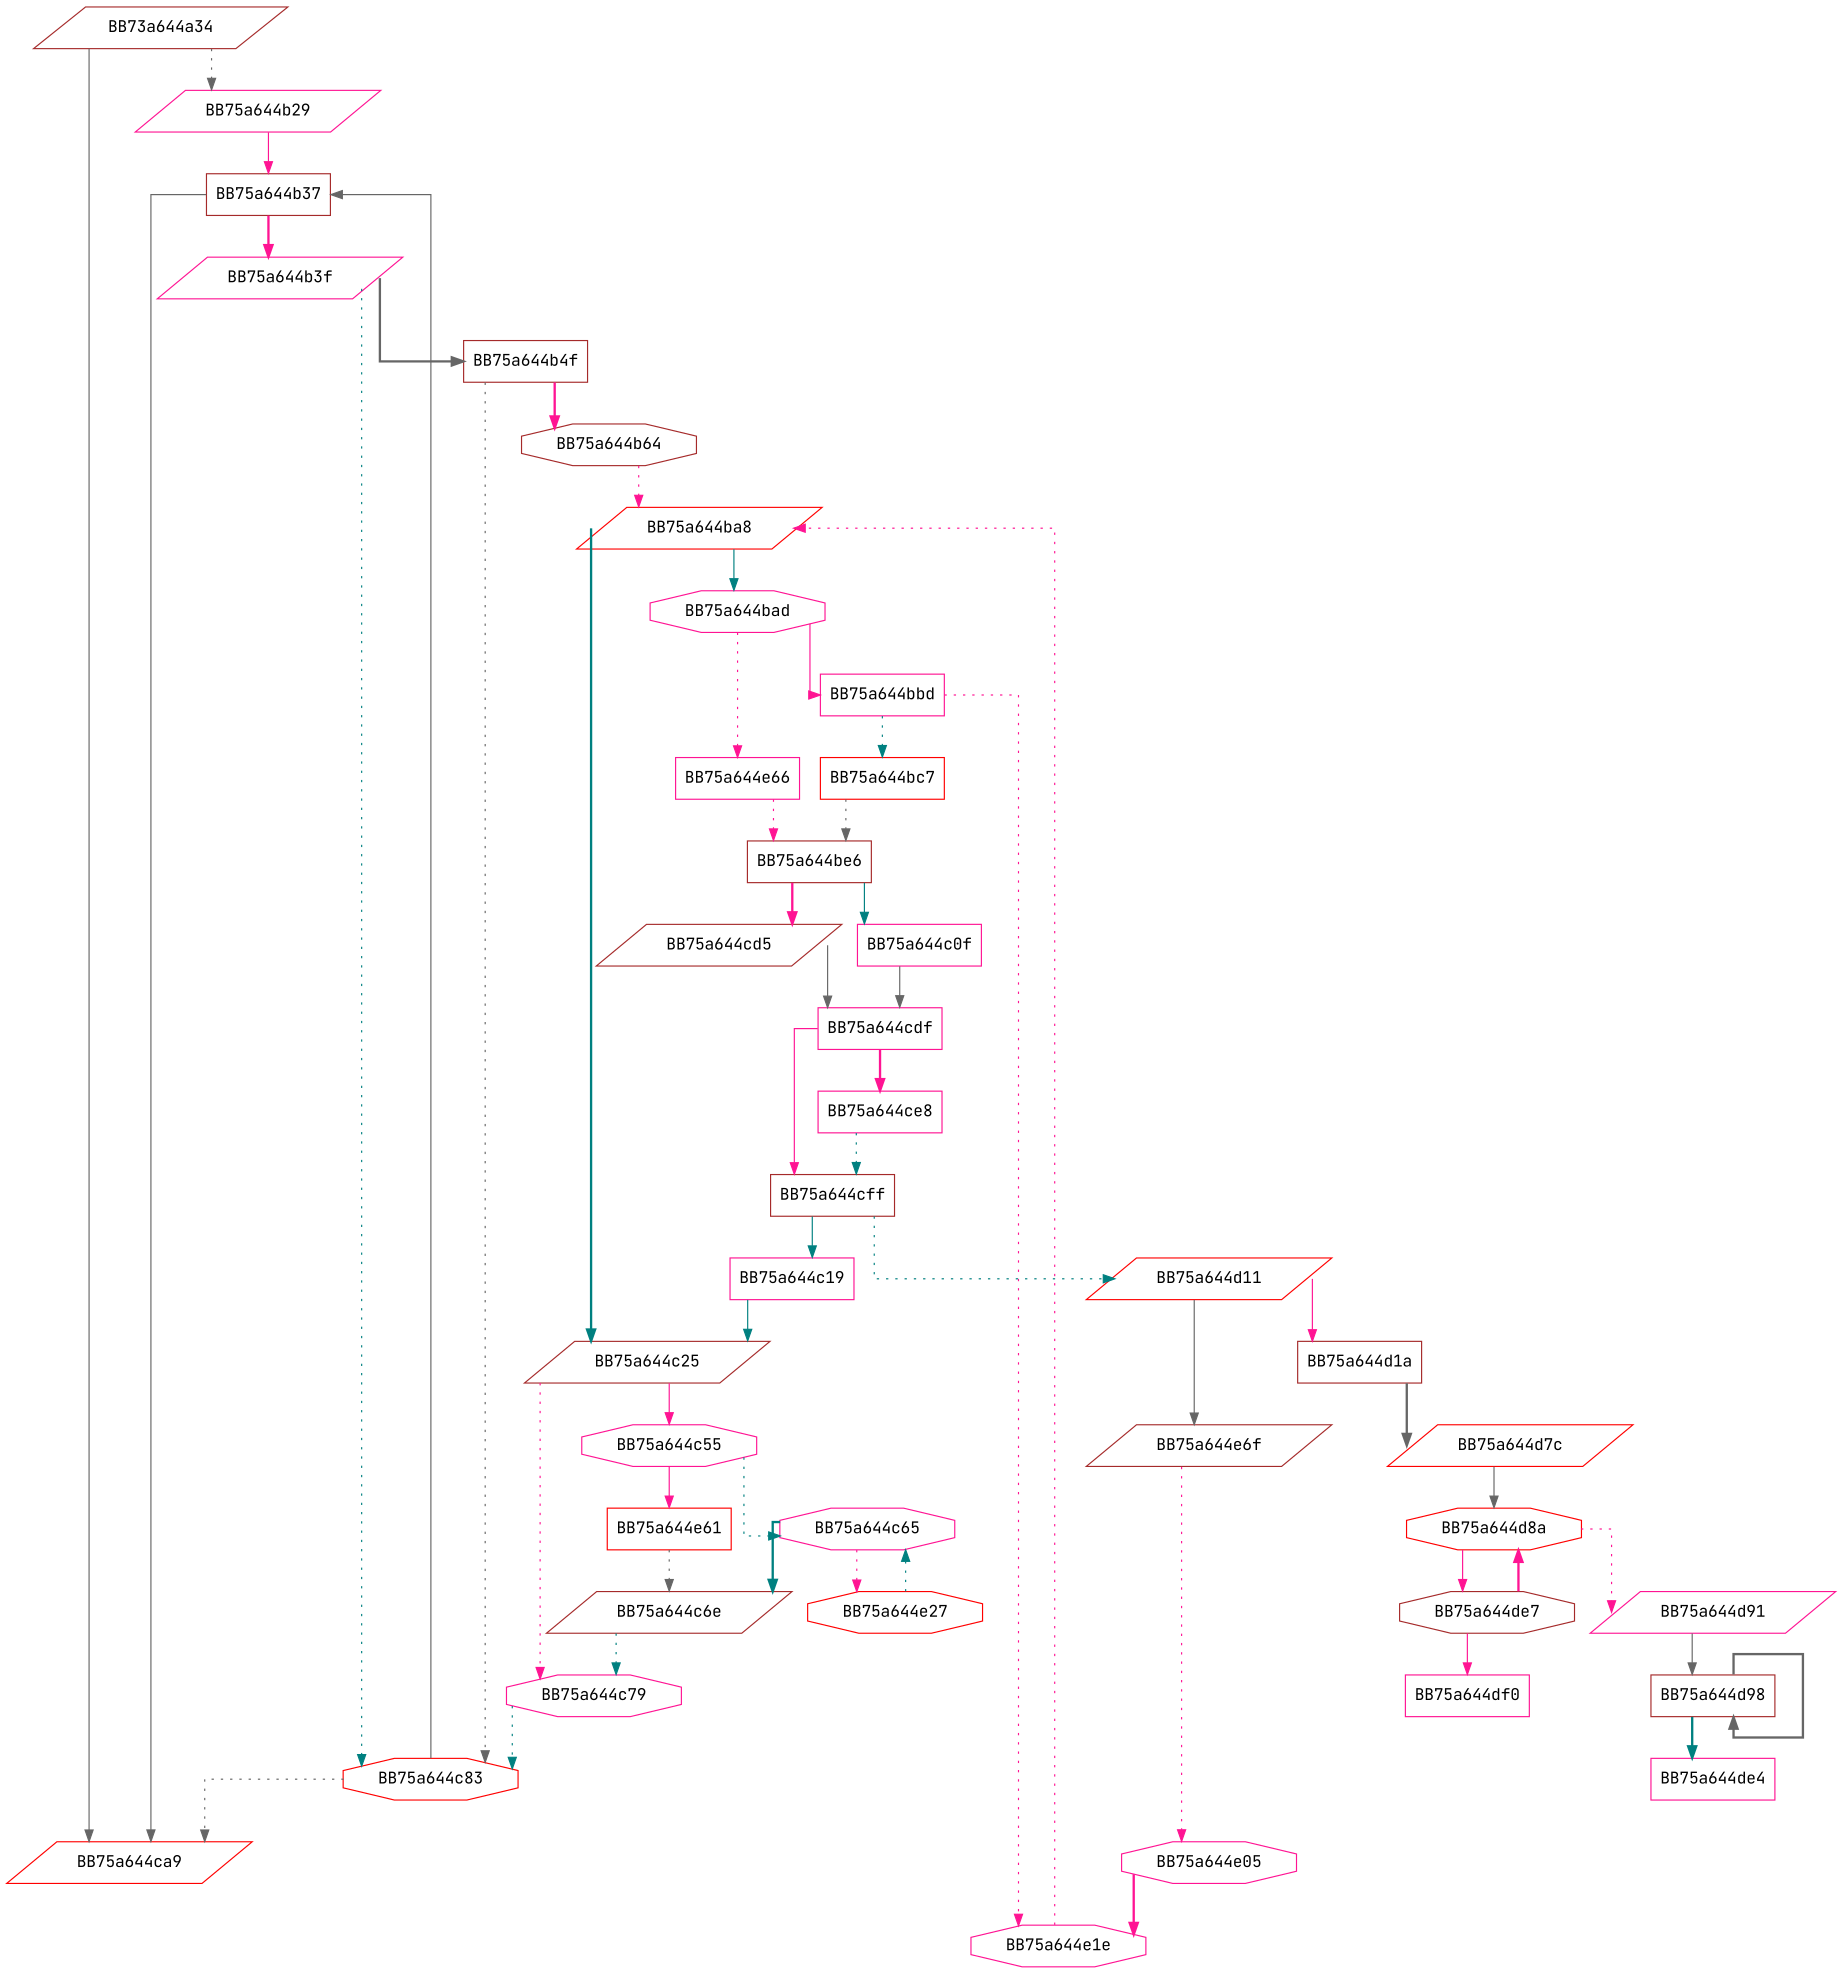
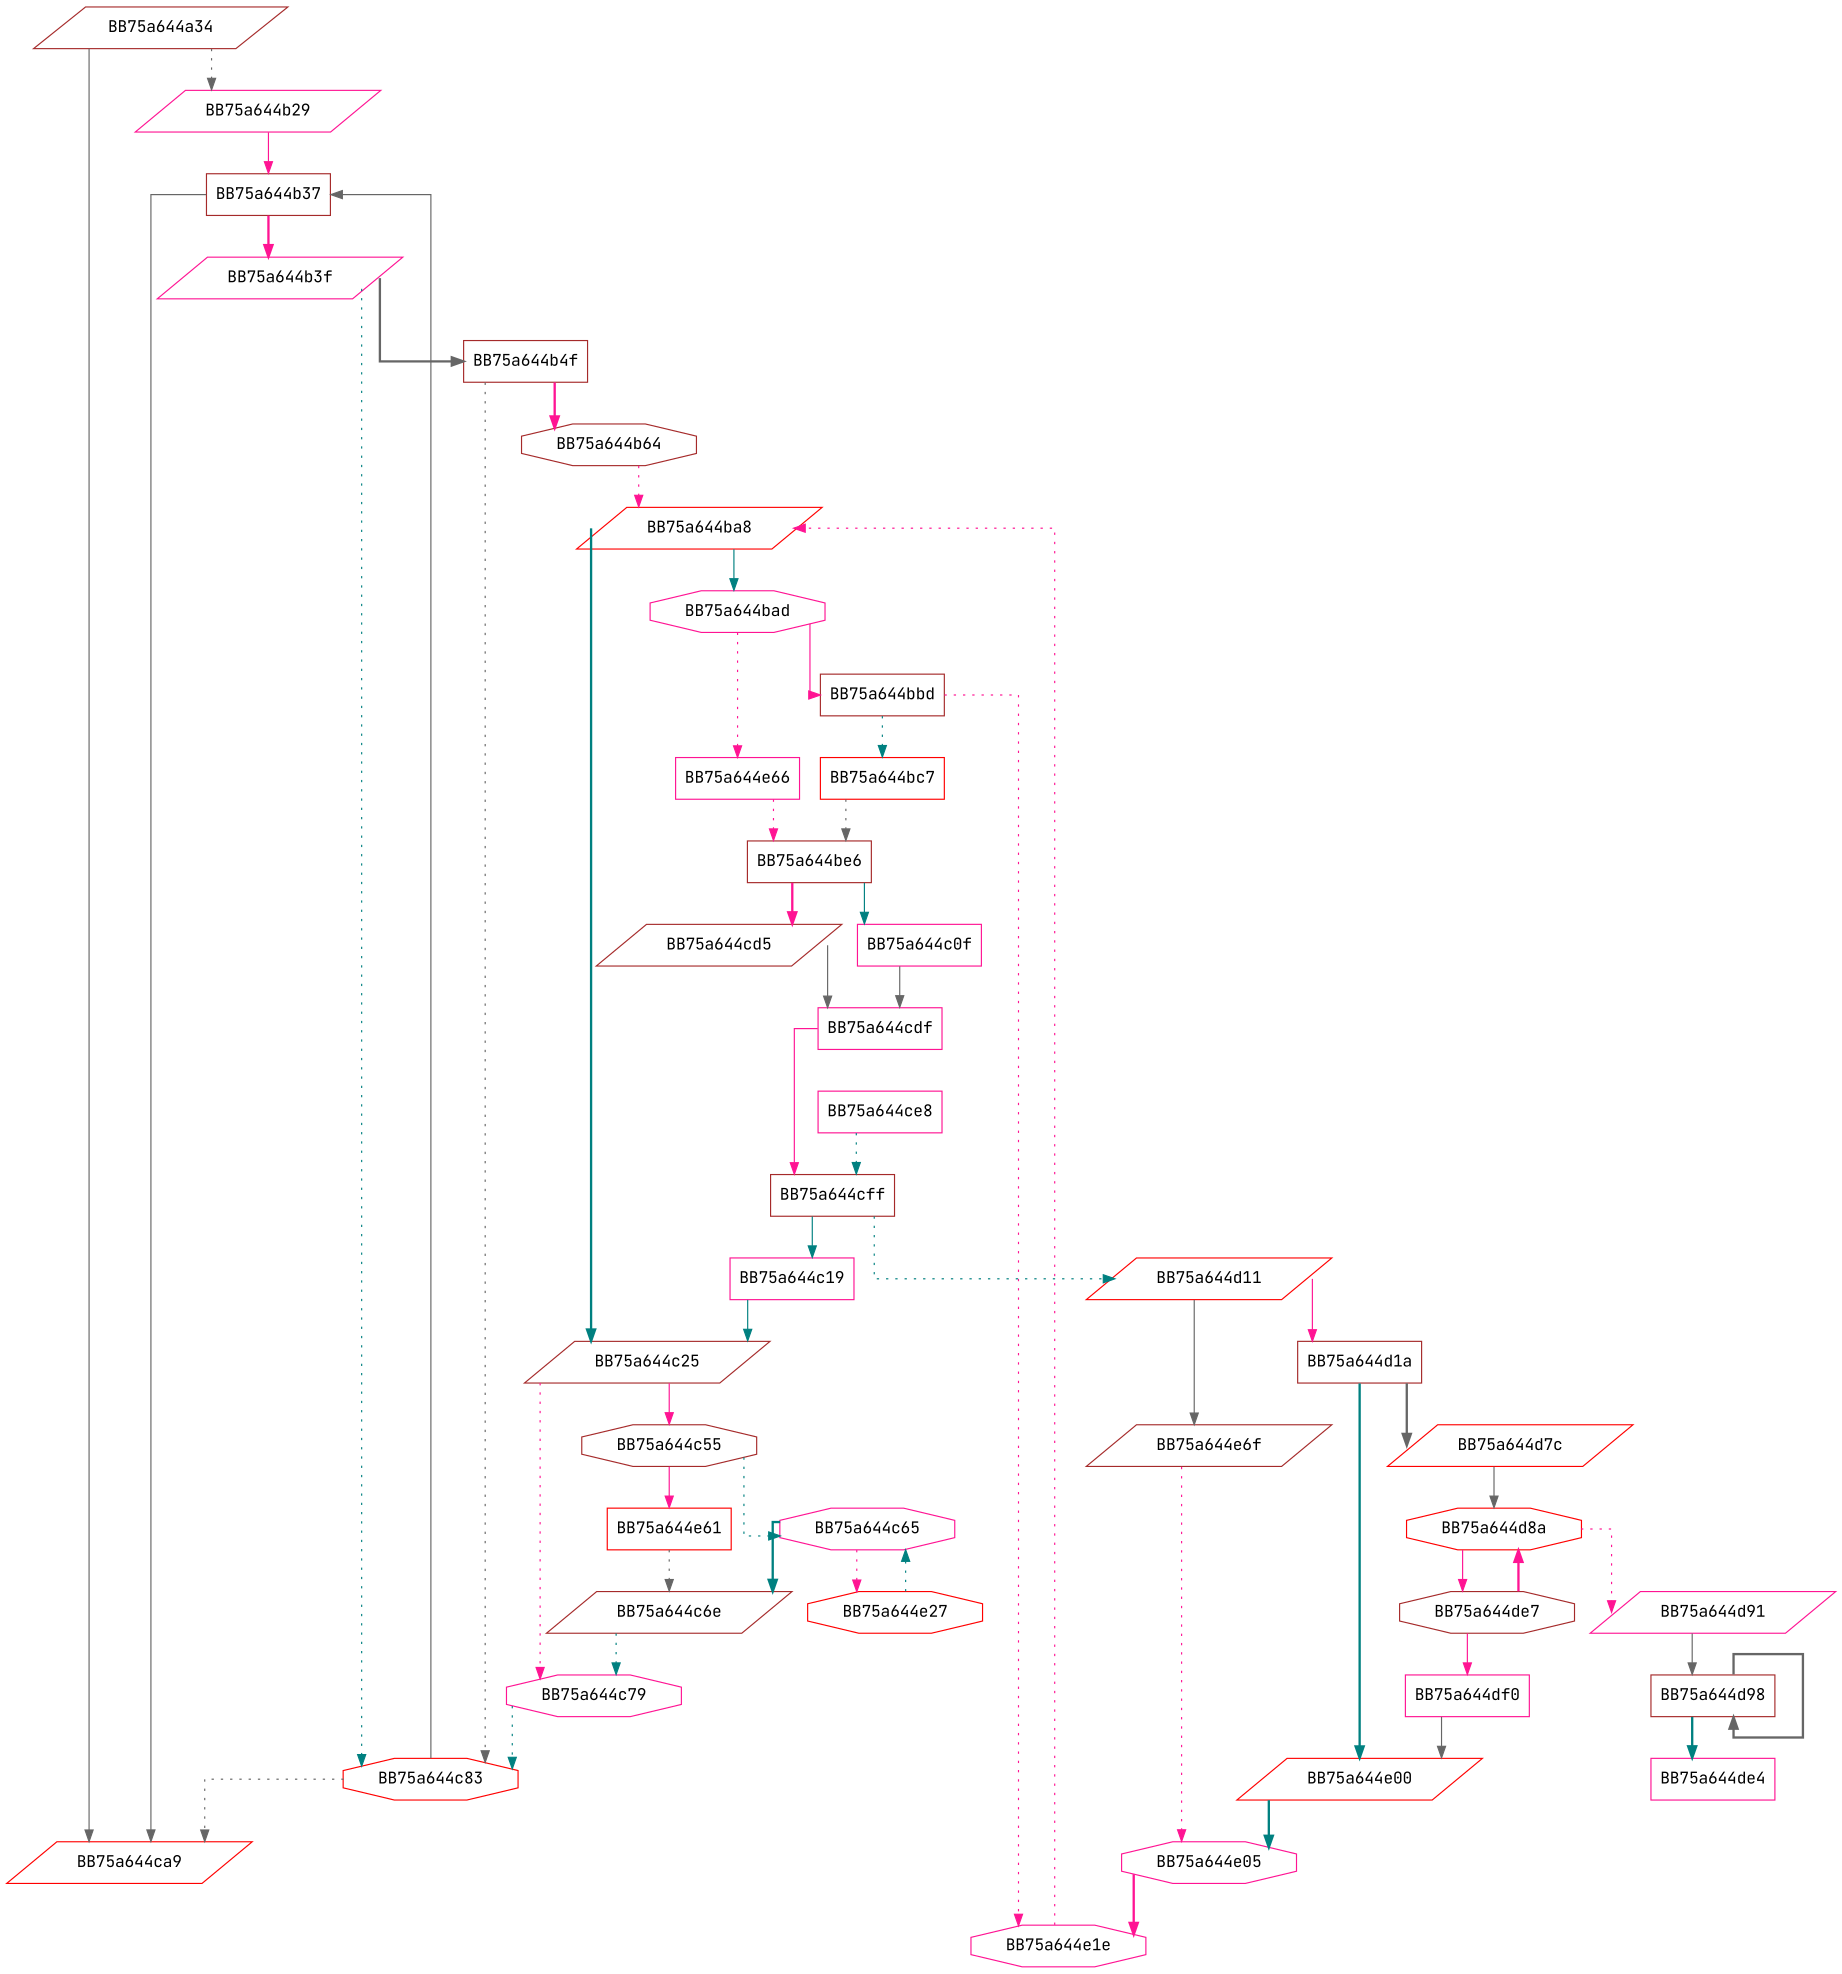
node "BB73a644a34": label "BB73a644a34" -> "BB75a644a34"
node "BB75a644bbd": color deeppink -> brown
edge "BB75a644cdf" -> "BB75a644ce8": removed
node "BB75a644c55": color deeppink -> brown
node "BB75a644e00": added
